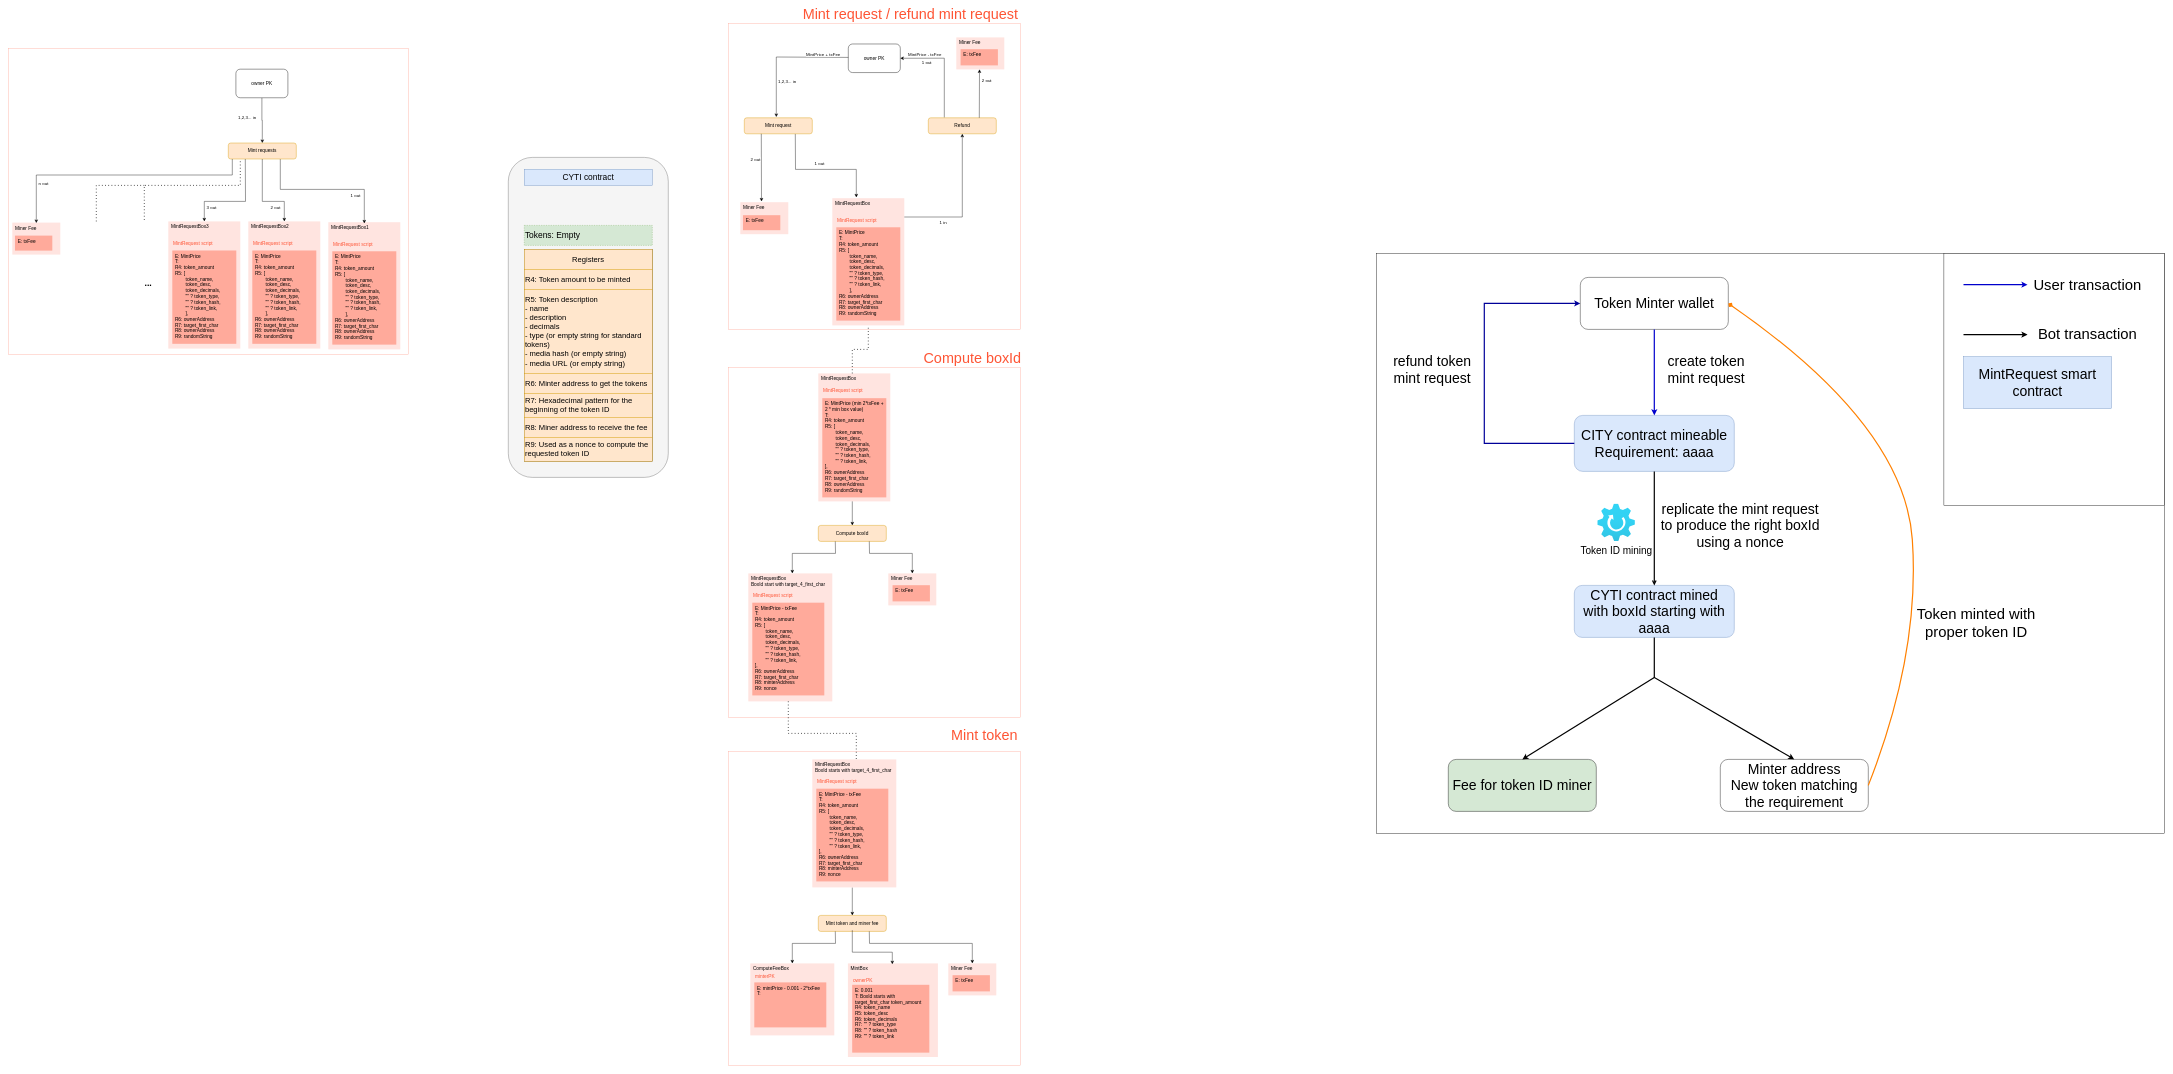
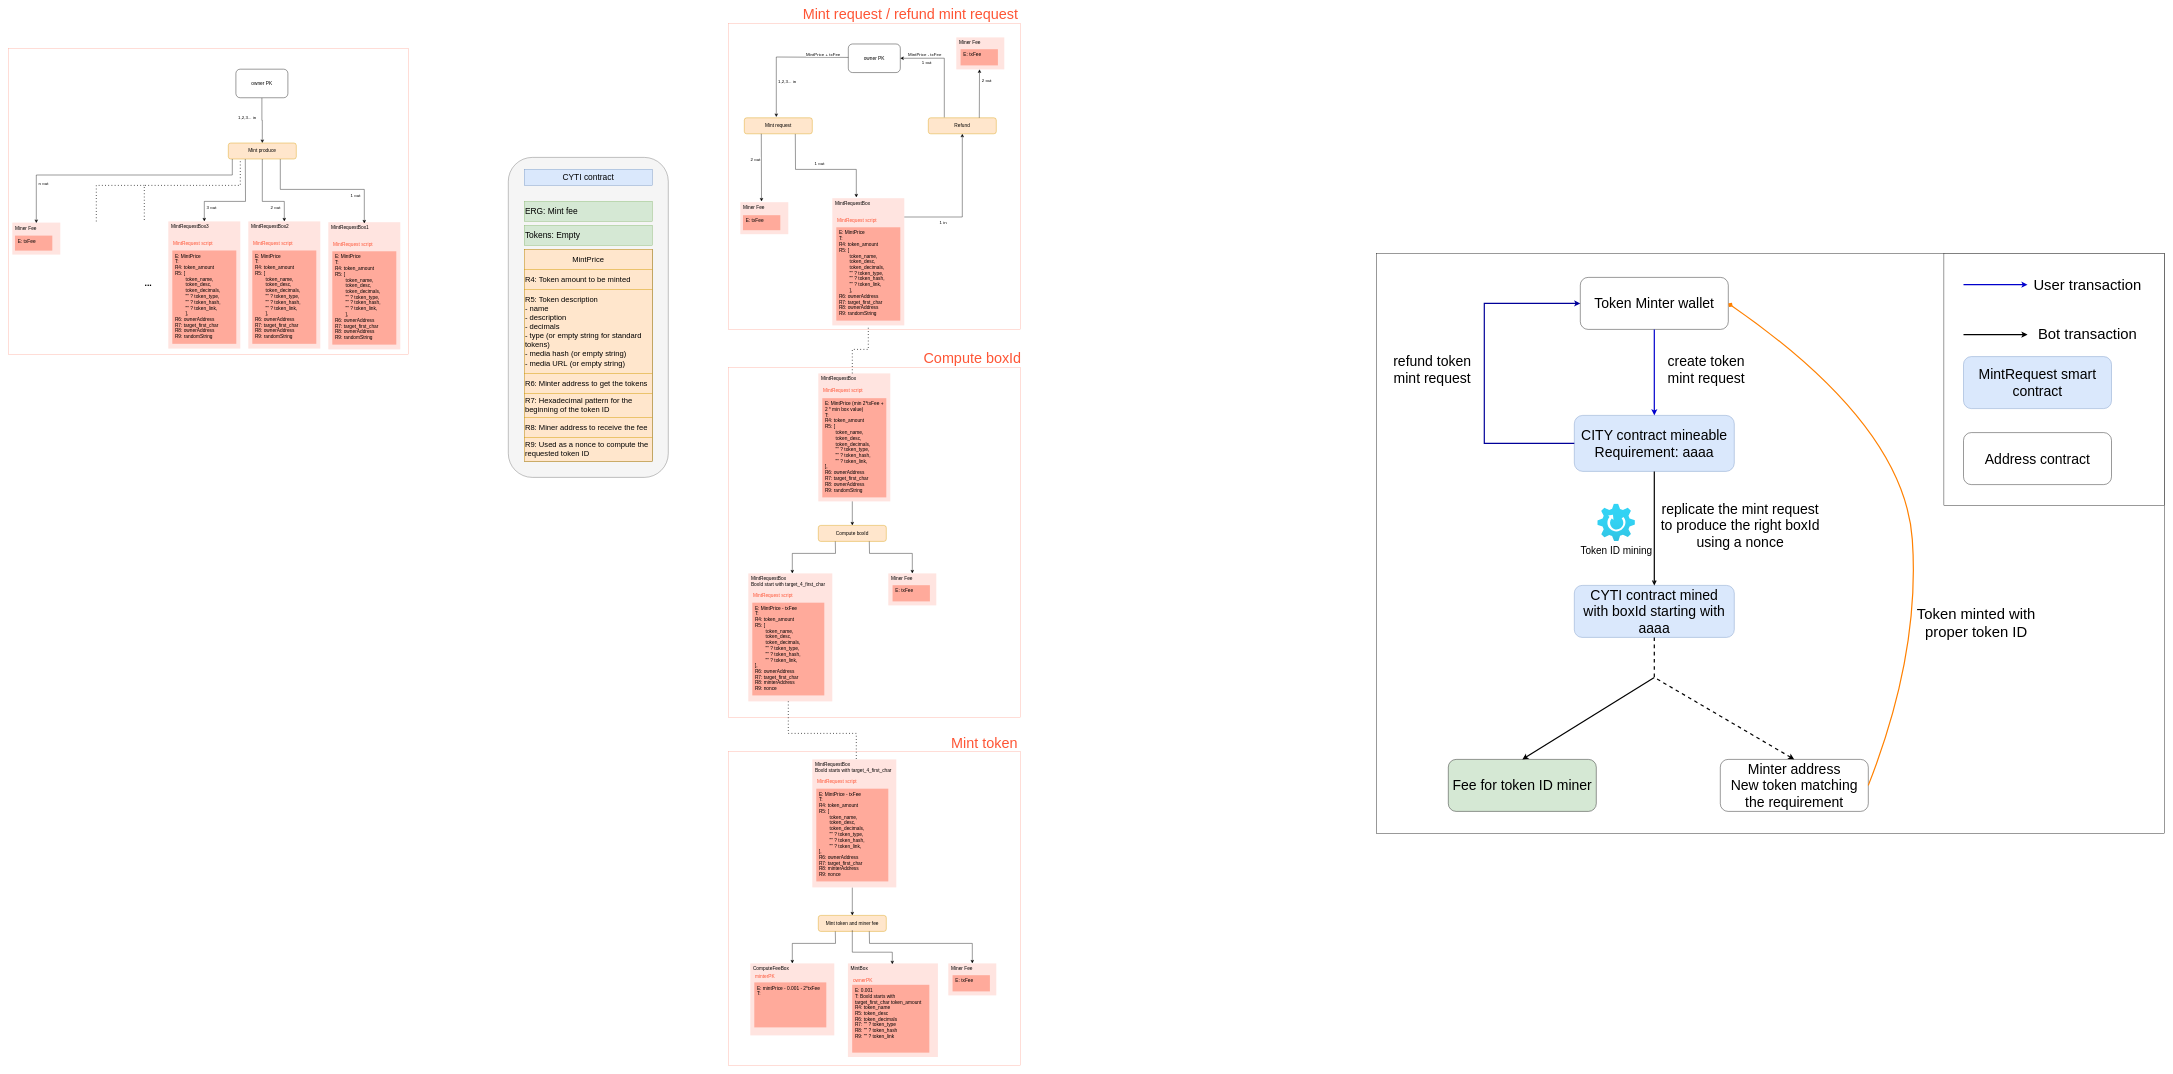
node "Mint requests": label "Mint requests" -> "Mint produce"
node "ERG: Mint fee": added
node "Tokens: Empty": style dashed -> solid
node "Registers": label "Registers" -> "MintPrice"
node "MintRequest smart contract": shape rectangle -> rounded rectangle
node "Address contract": added
edge "CYTI contract mined with boxId starting with aaaa" -> "Minter address New token matching the requirement": style solid -> dashed
node "Mint token": moved (984, 735) -> (984, 743)
